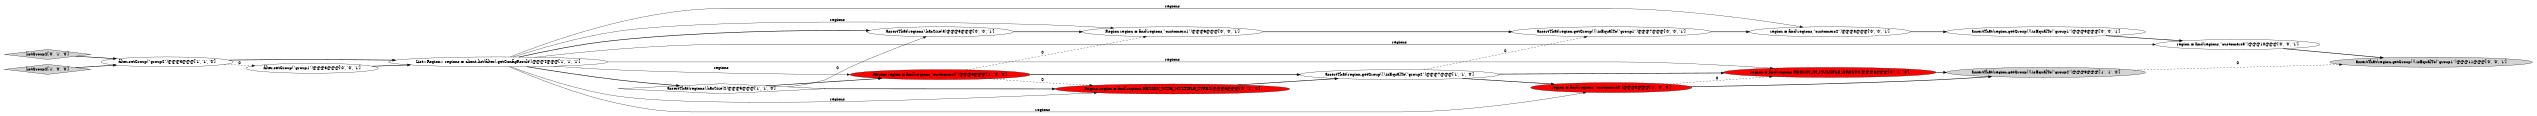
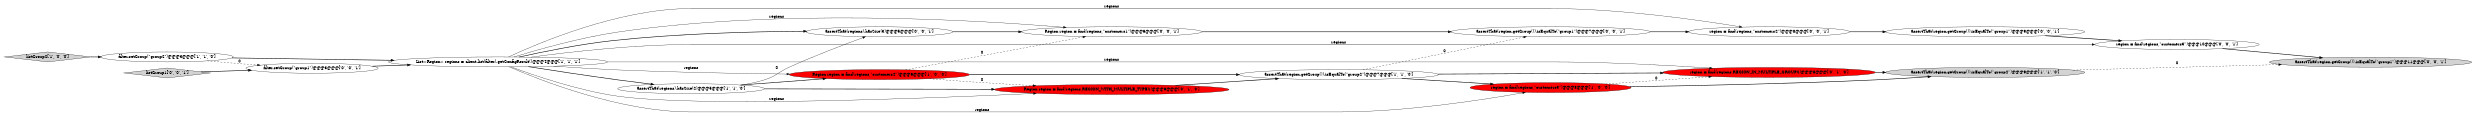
node "listGroup2['0', '1', '0']": removed
node "listGroup1['0', '0', '1']": added
node "assertThat(regions).hasSize(2)@@@5@@@['1', '1', '0']": shape diamond -> ellipse
